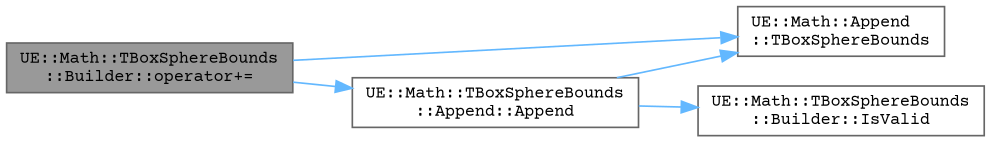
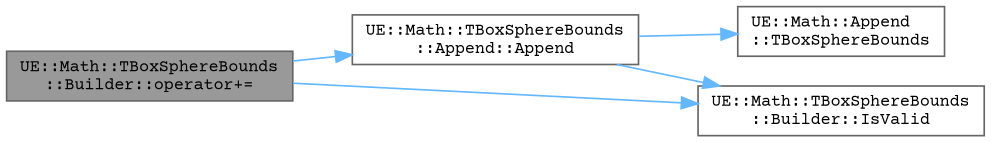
edge "UE::Math::TBoxSphereBounds ::Builder::operator+=" -> "UE::Math::Append ::TBoxSphereBounds": now "UE::Math::TBoxSphereBounds ::Builder::operator+=" -> "UE::Math::TBoxSphereBounds ::Builder::IsValid"
